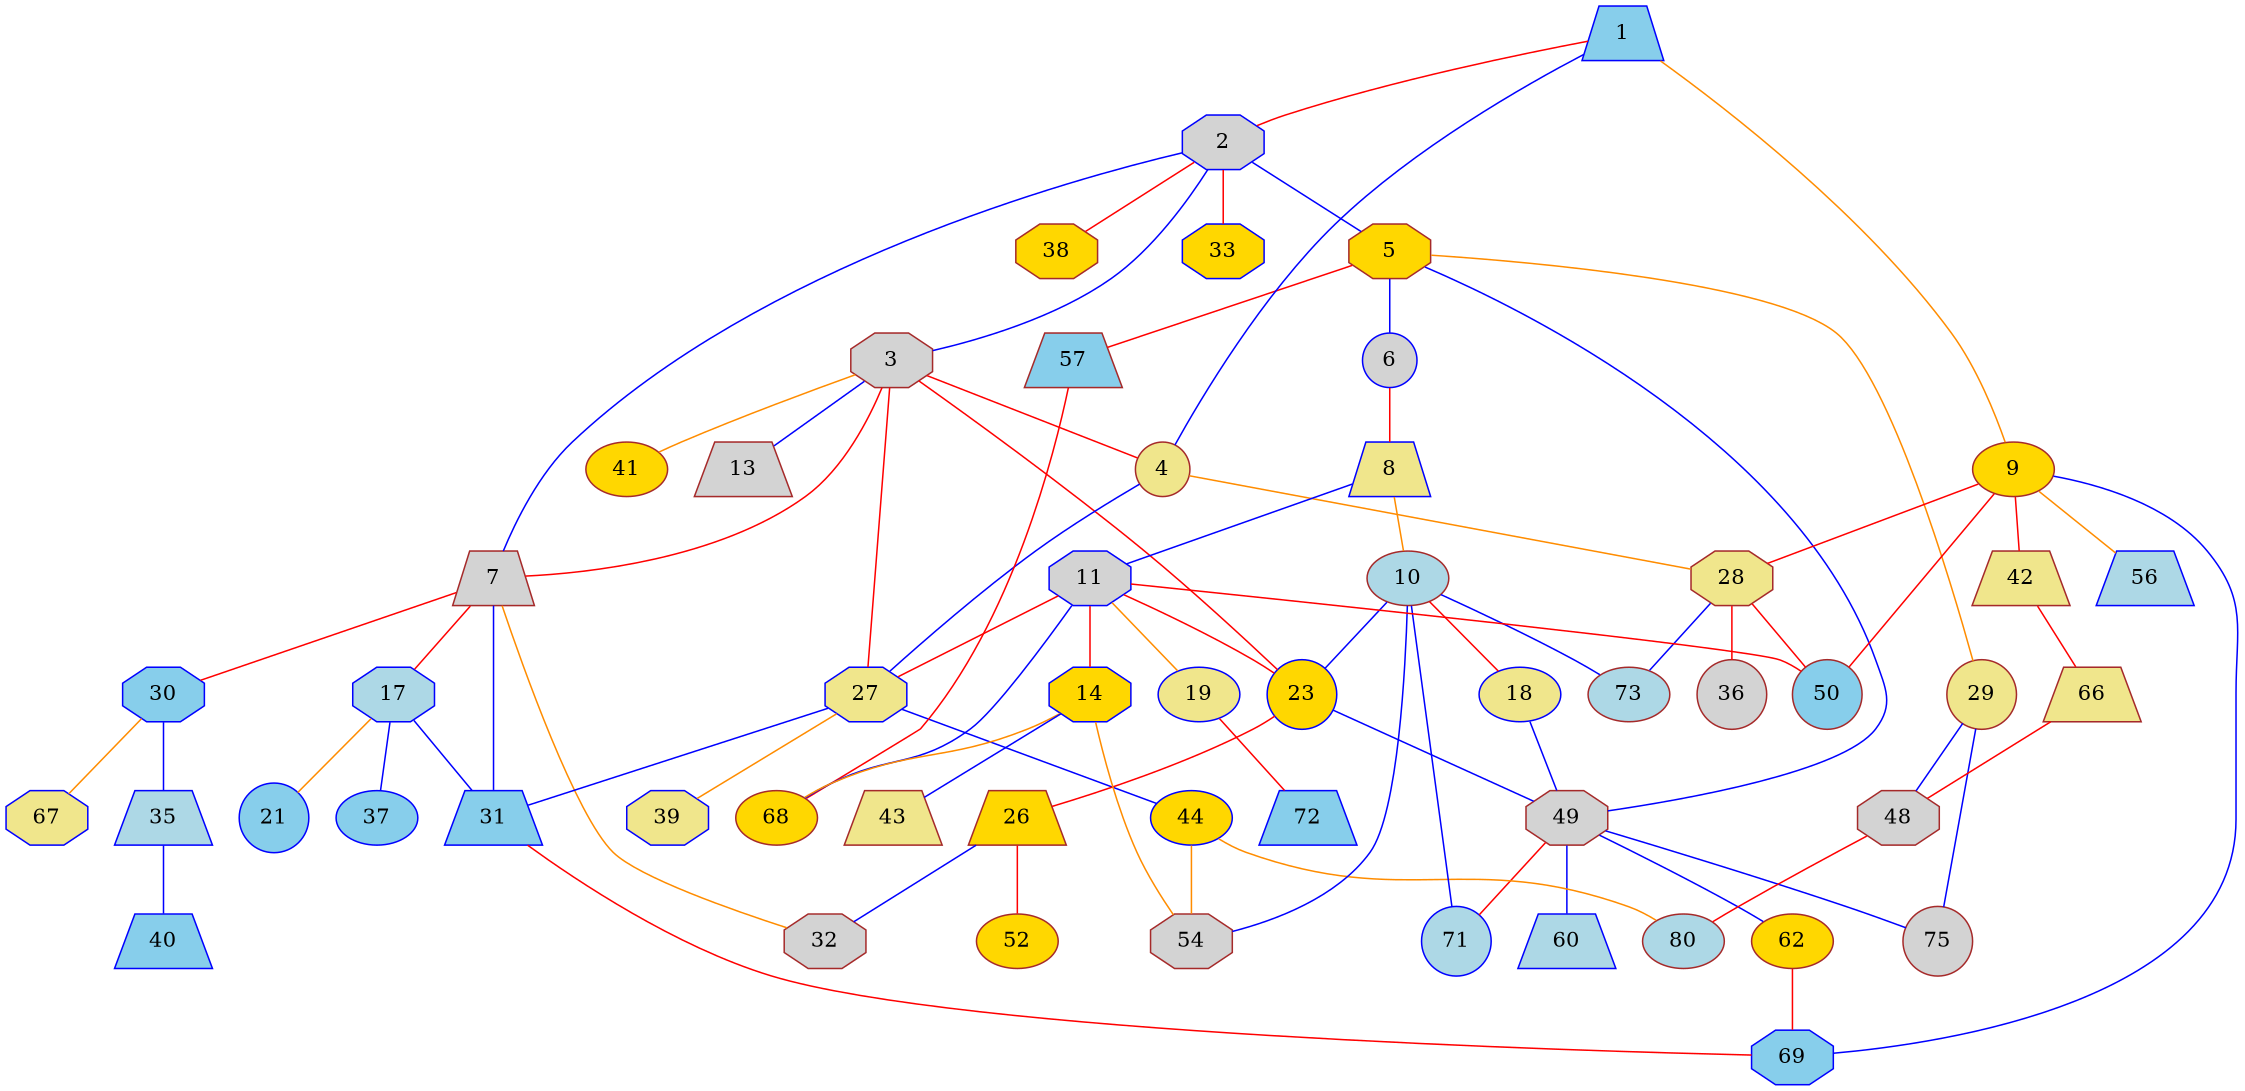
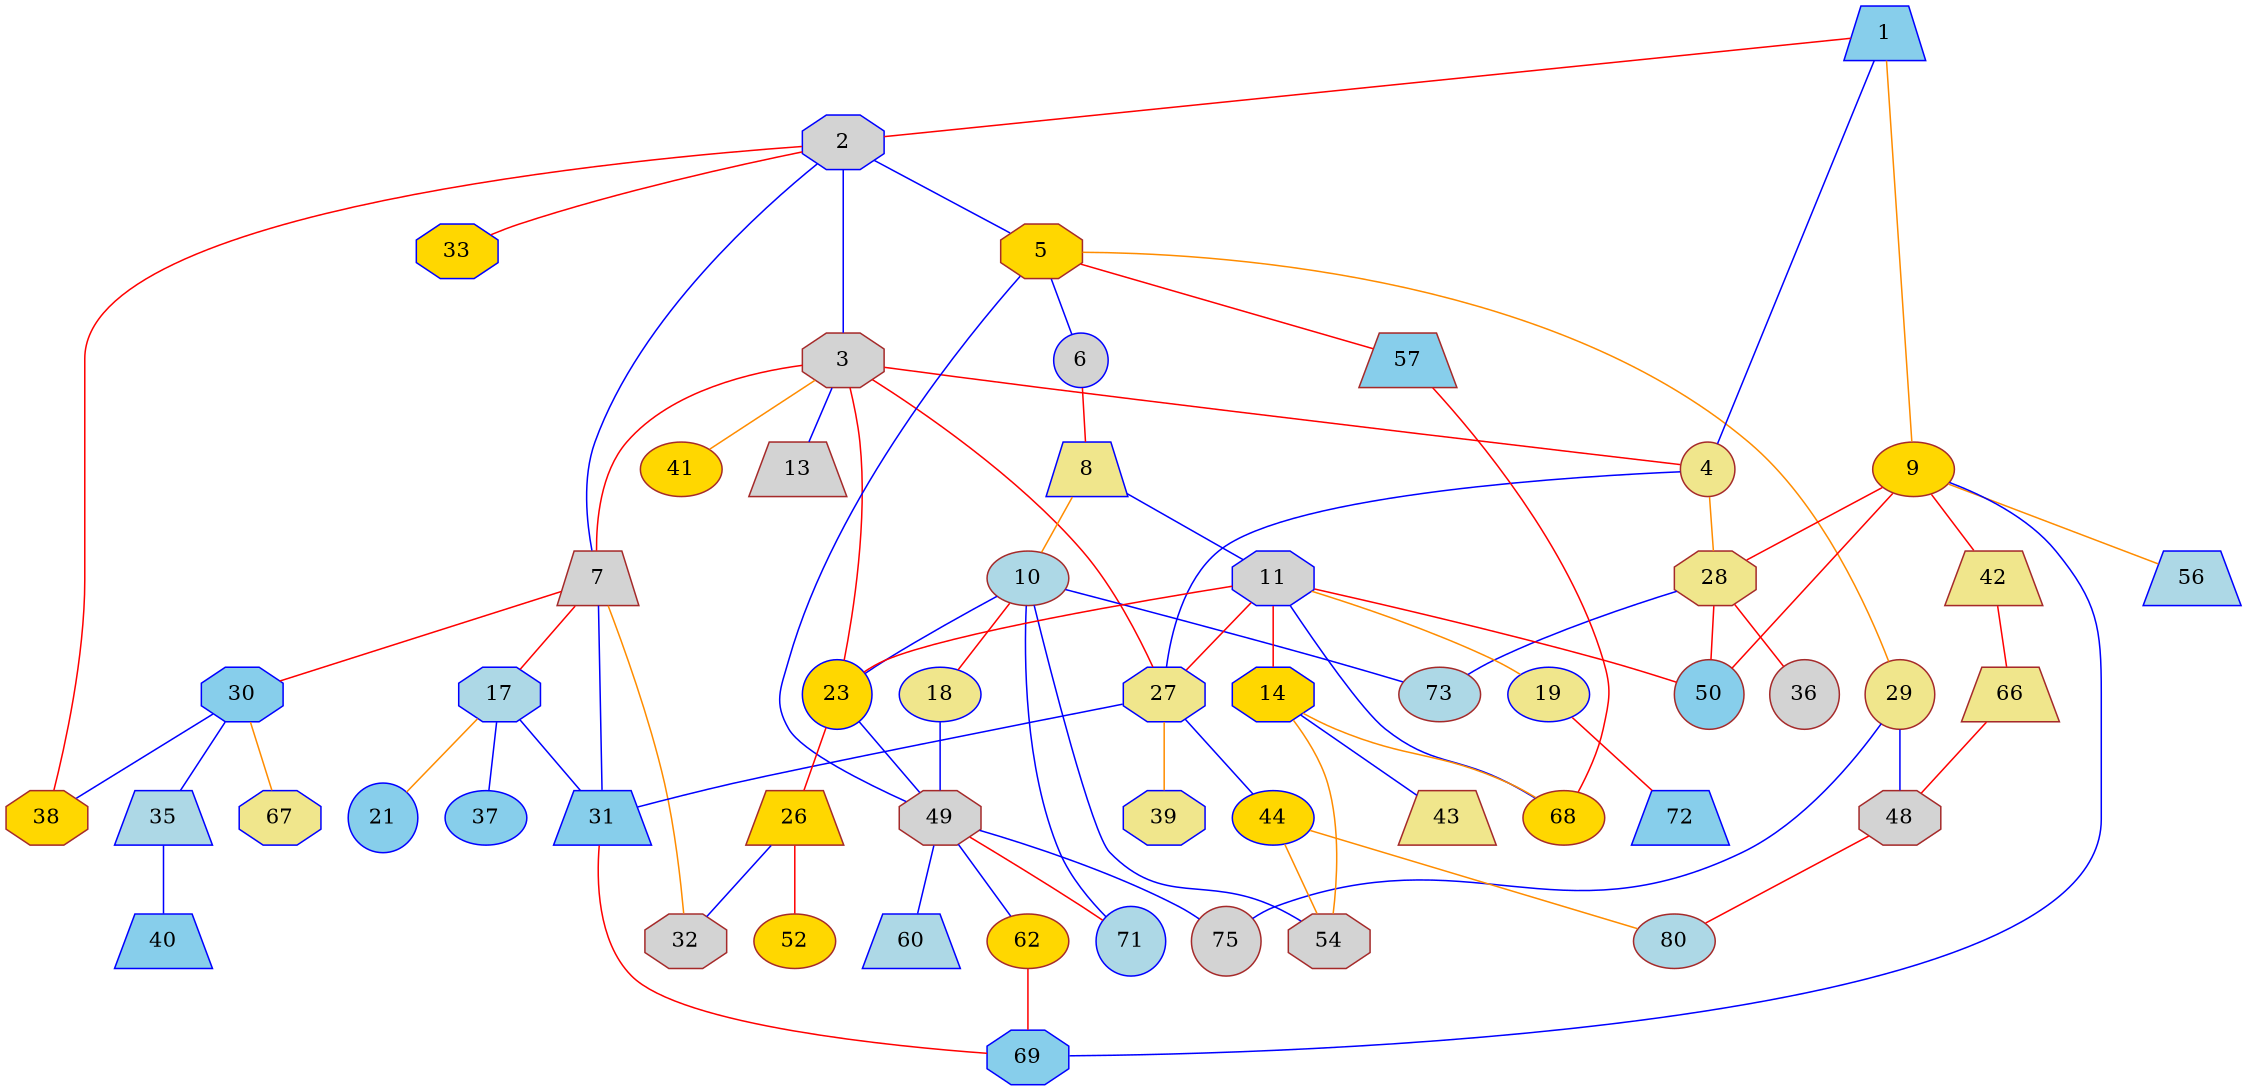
edge "30" -- "38": added
